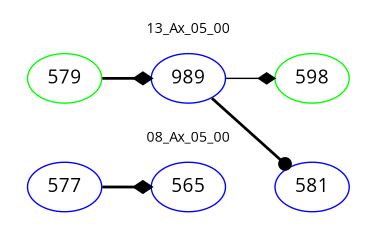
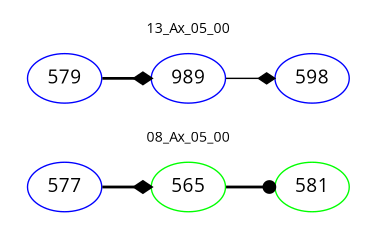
node "579": color green -> blue
node "598": color green -> blue
edge "989" -> "581": now "565" -> "581"
node "565": color blue -> green
node "581": color blue -> green
